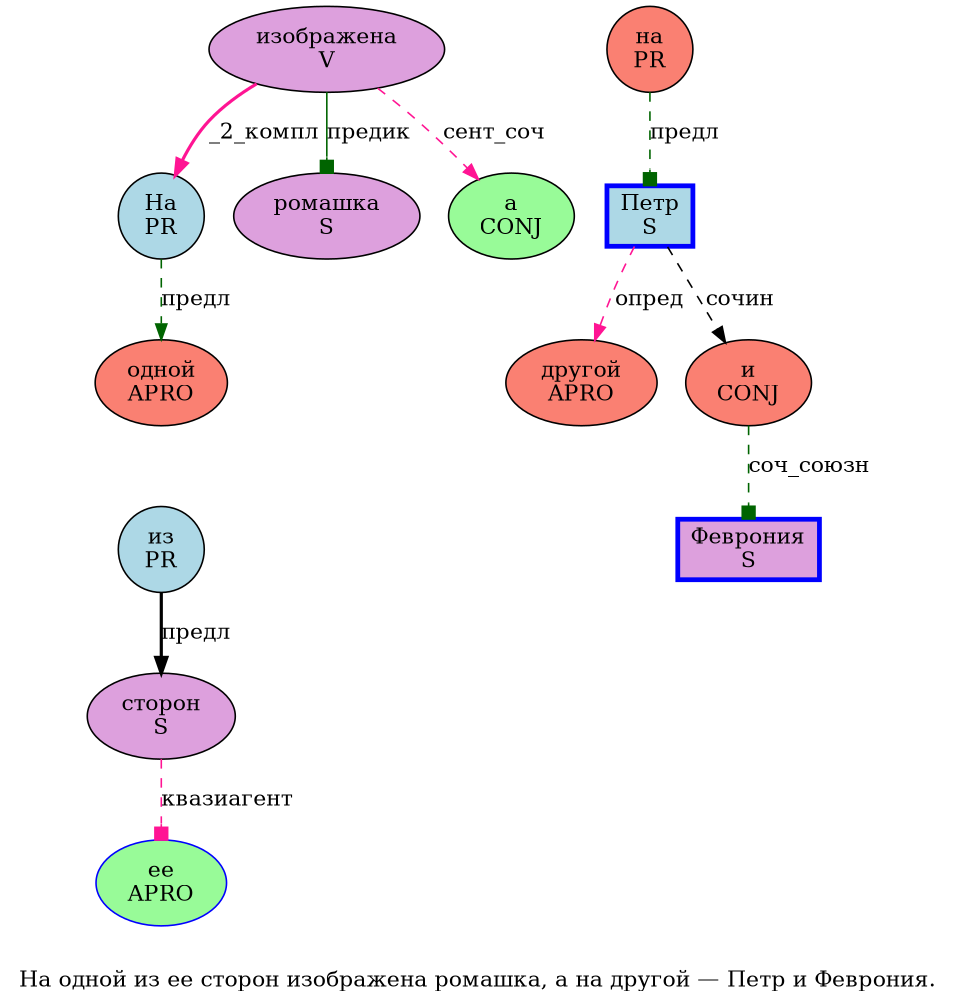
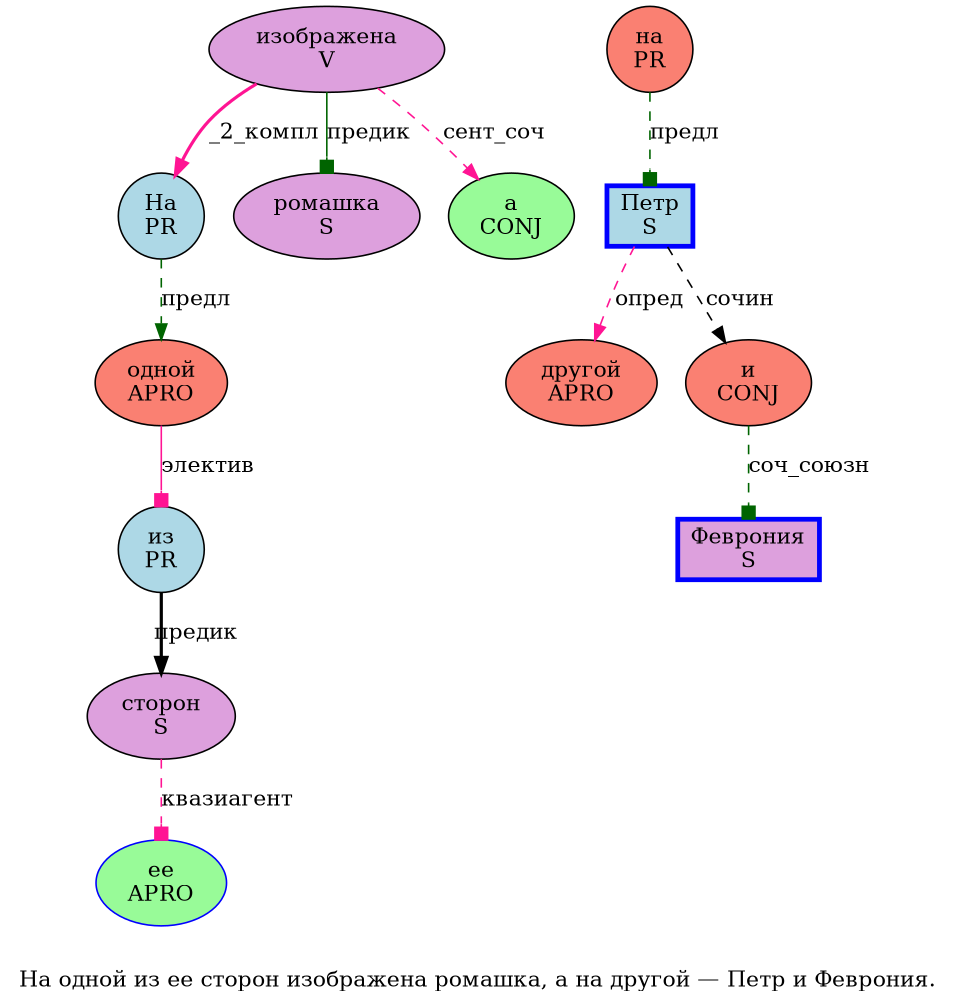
edge "одной APRO" -> "из PR": added, label "электив"
edge "из PR" -> "сторон S": label "предл" -> "предик"
